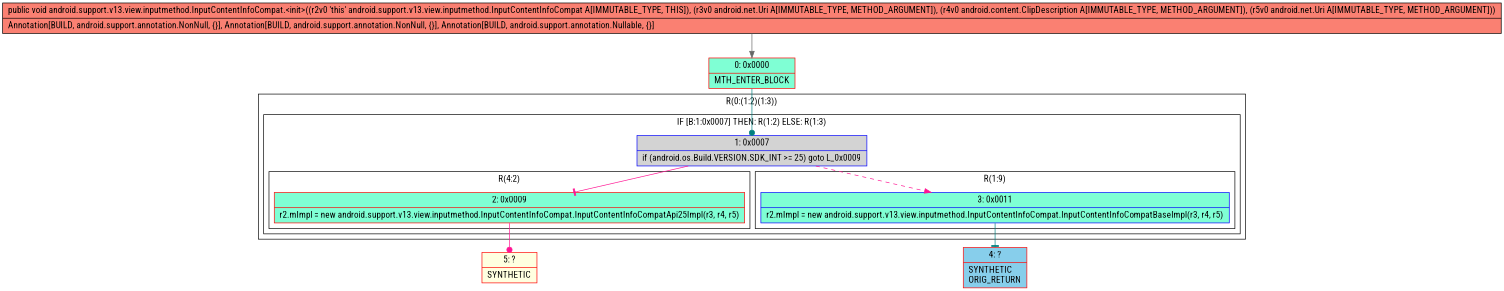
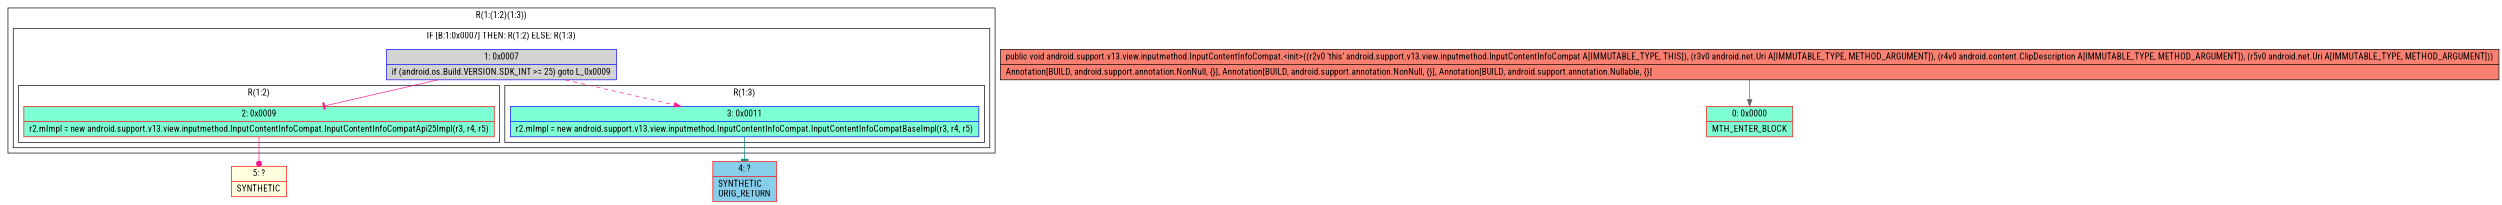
cluster "R(0:(1:2)(1:3))": label "R(0:(1:2)(1:3))" -> "R(1:(1:2)(1:3))"
edge "0: 0x0000" -> "1: 0x0007": removed
cluster "R(4:2)": label "R(4:2)" -> "R(1:2)"
cluster "R(1:9)": label "R(1:9)" -> "R(1:3)"
